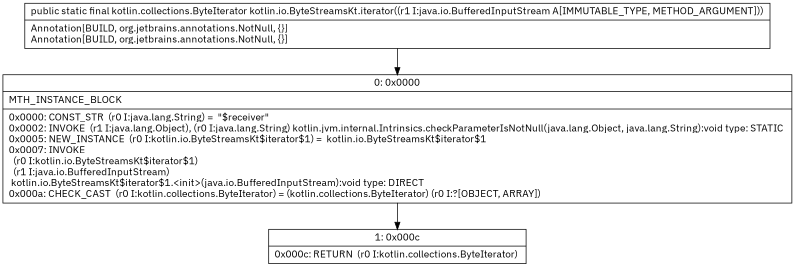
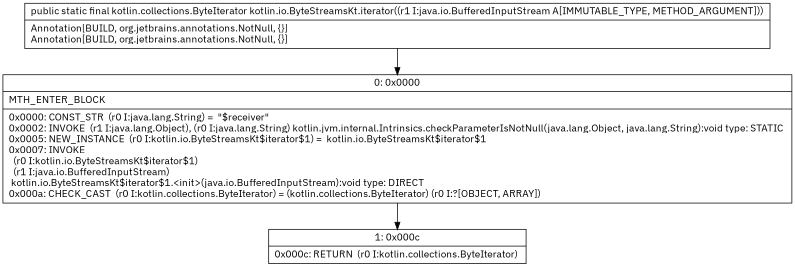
node "0: 0x0000": text "MTH_INSTANCE_BLOCK" -> "MTH_ENTER_BLOCK"
